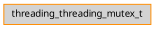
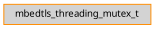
node "threading_threading_mutex_t": label "threading_threading_mutex_t" -> "mbedtls_threading_mutex_t"
